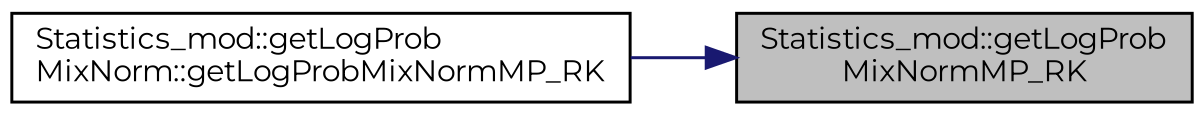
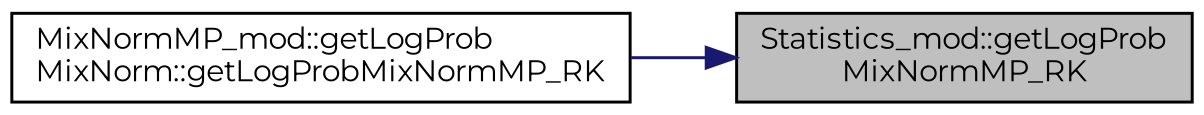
node "Statistics_mod::getLogProb MixNorm::getLogProbMixNormMP_RK": label "Statistics_mod::getLogProb MixNorm::getLogProbMixNormMP_RK" -> "MixNormMP_mod::getLogProb MixNorm::getLogProbMixNormMP_RK"
